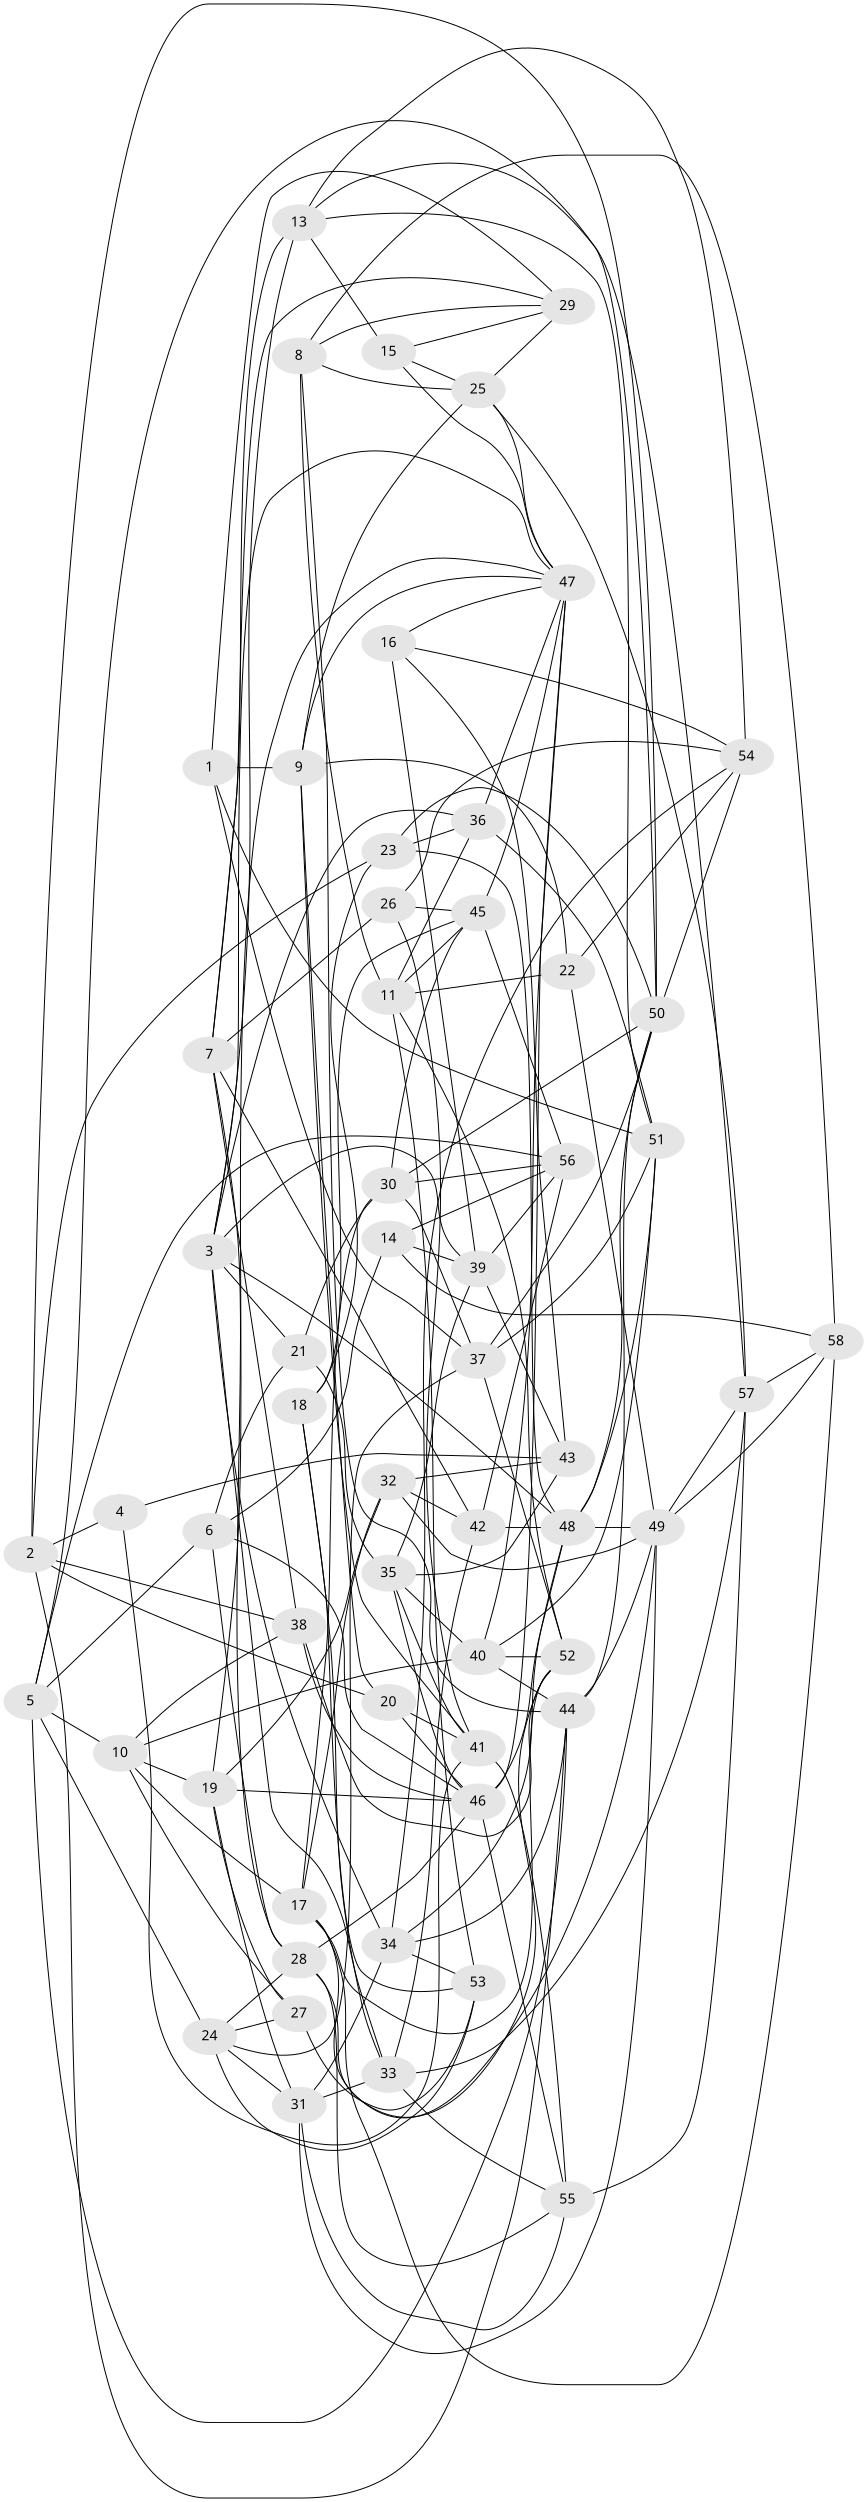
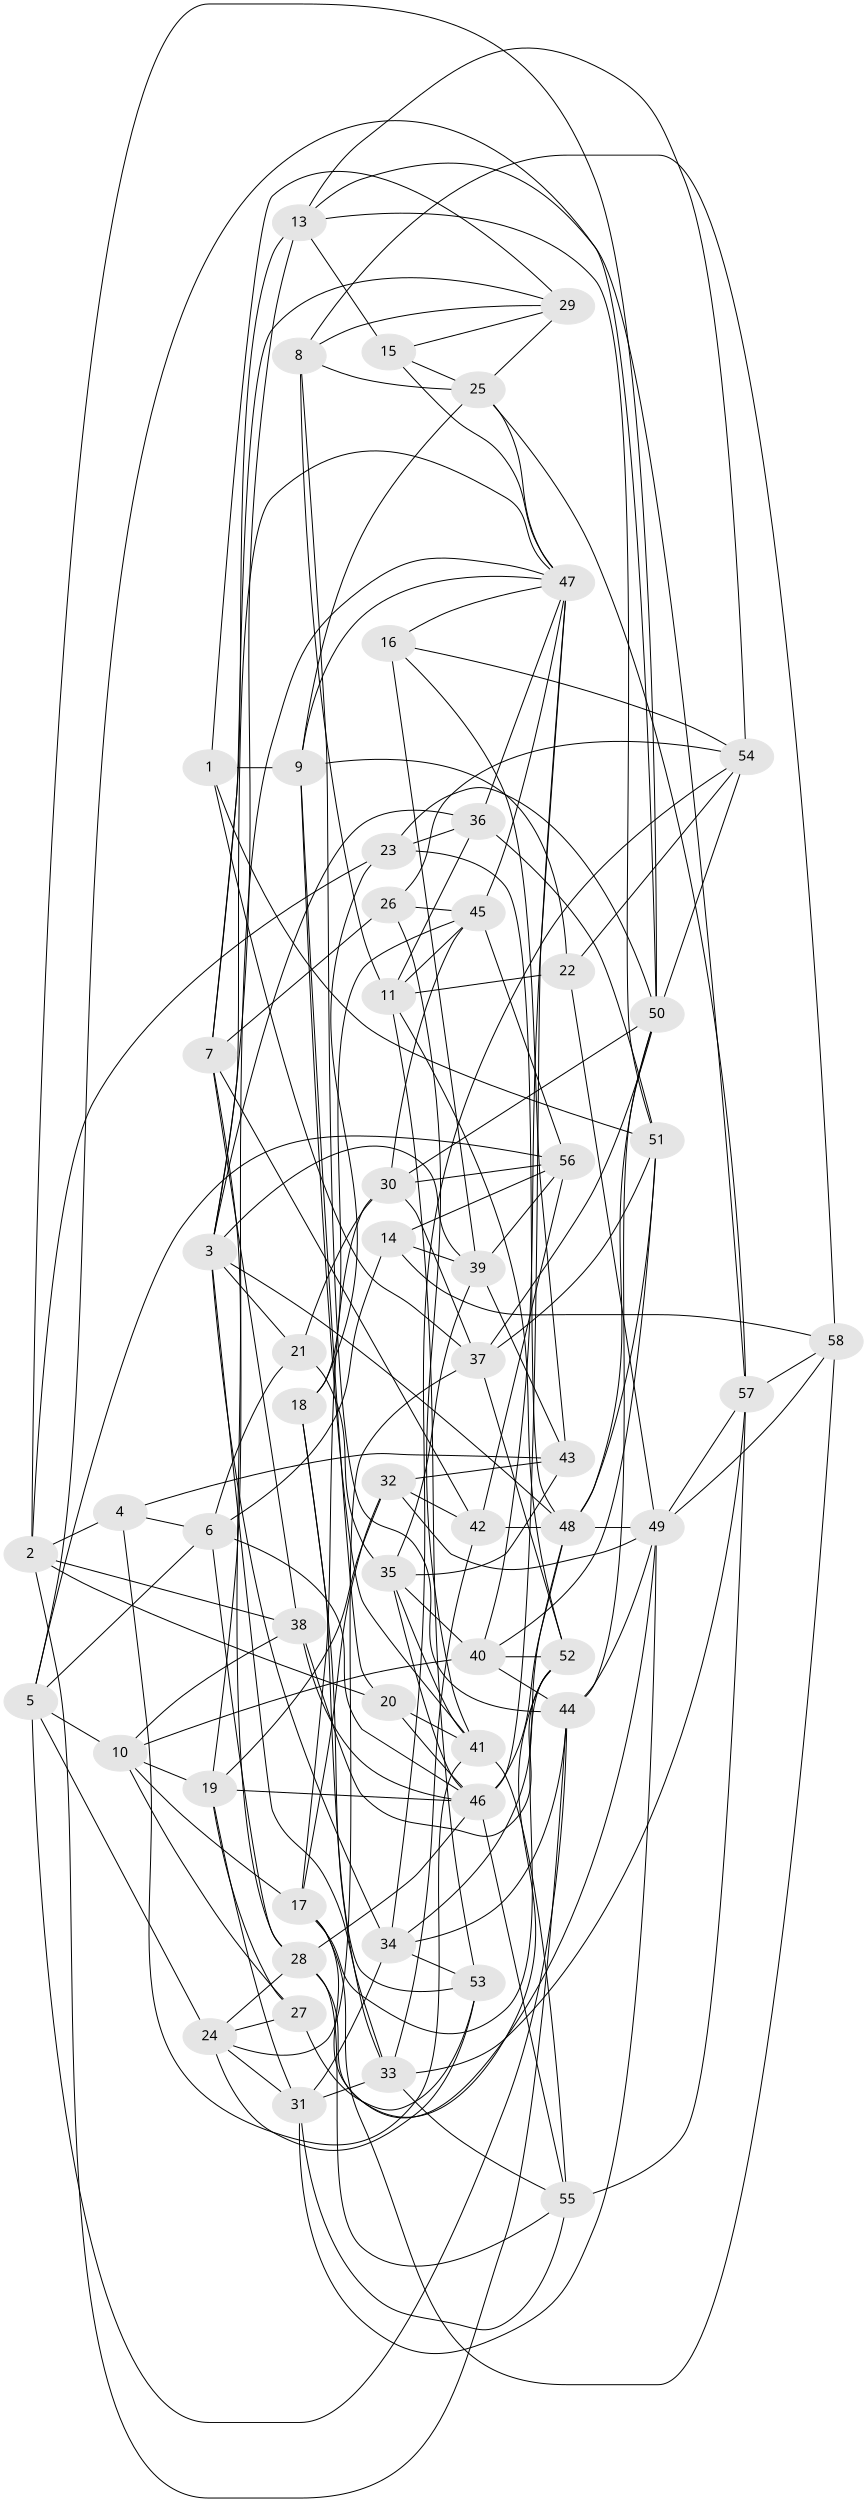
edge "4" -- "6": added
